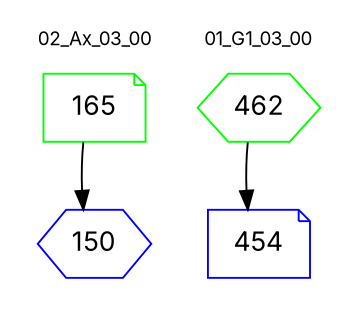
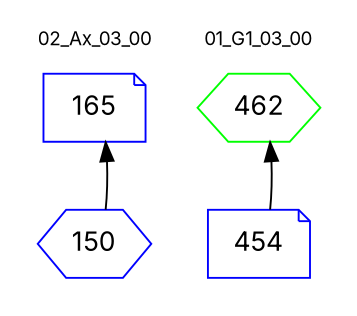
node "165": color green -> blue
edge "165" -> "150": reversed
edge "462" -> "454": reversed
